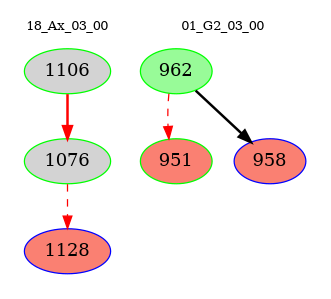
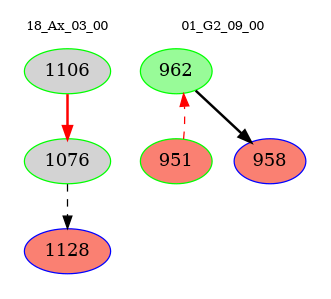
cluster "01_G2_03_00": label "01_G2_03_00" -> "01_G2_09_00"
edge "962" -> "951": reversed
edge "1076" -> "1128": color red -> black
